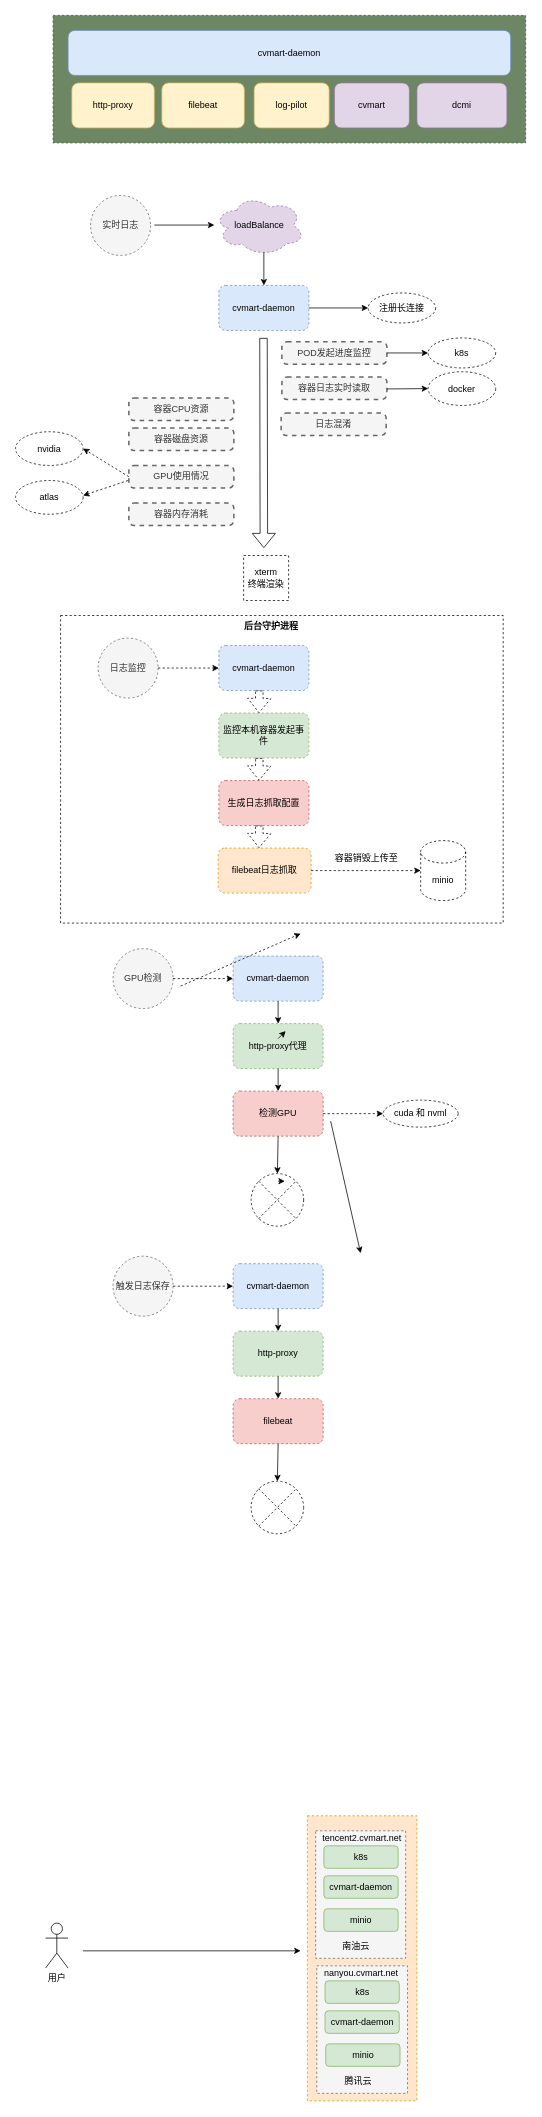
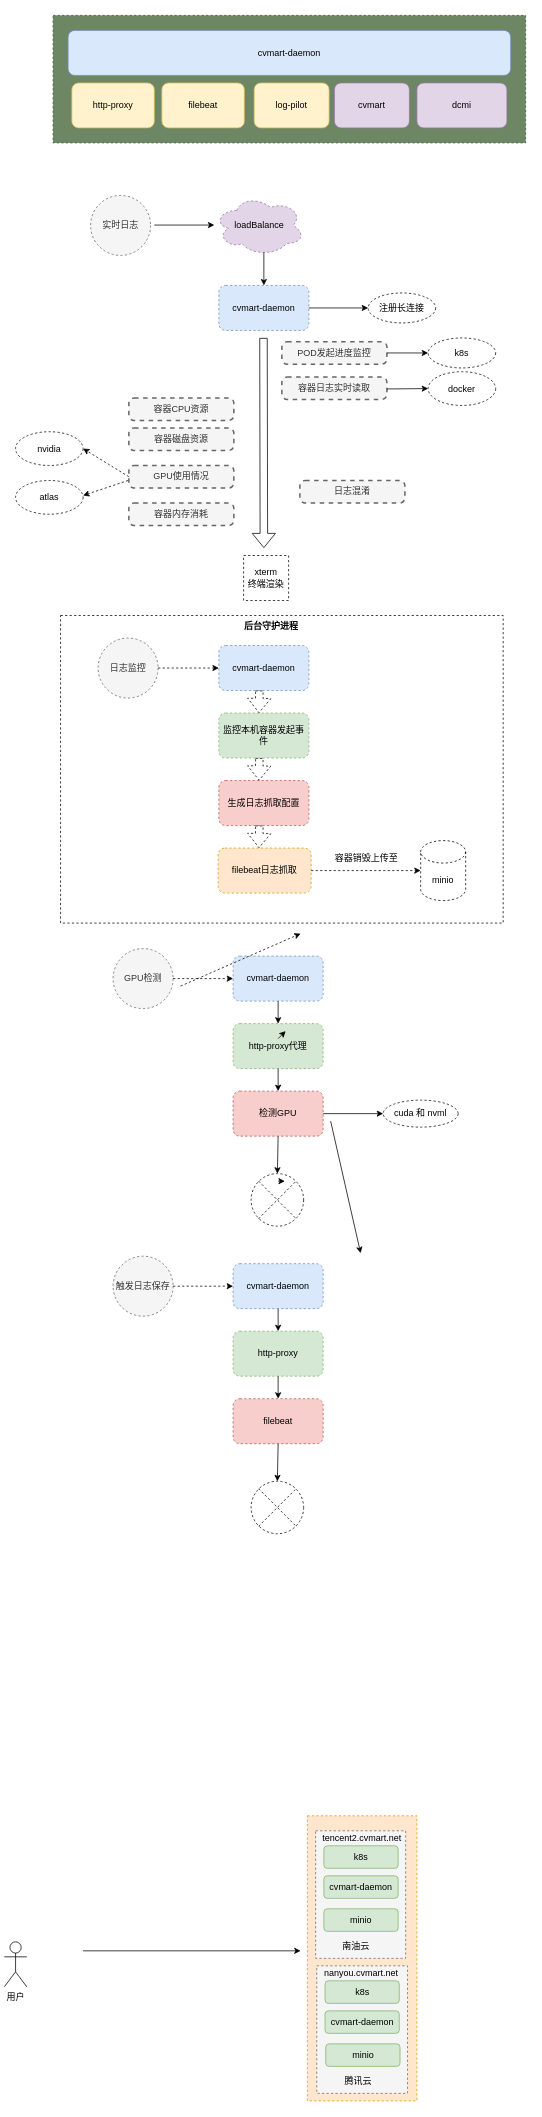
node "日志混淆": moved (333, 424) -> (352, 492)
edge "检测GPU" -> "cuda 和 nvml": style dashed -> solid
node "用户": moved (57, 1945) -> (15, 1964)
